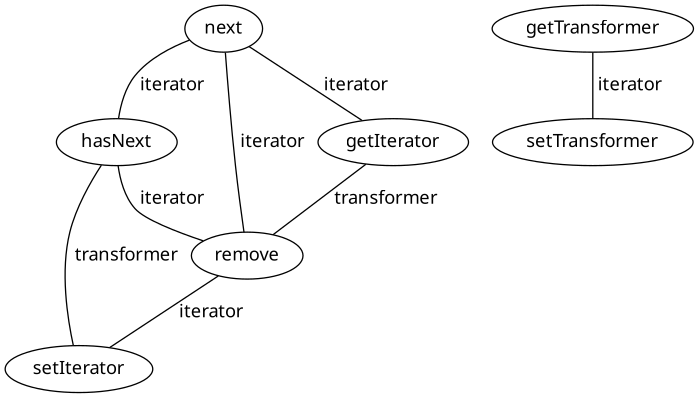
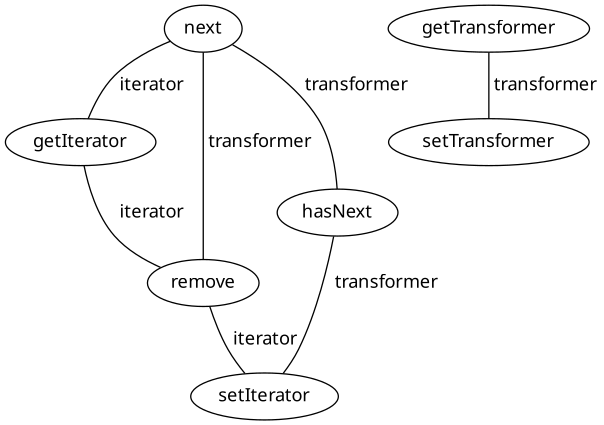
edge "next" -- "hasNext": label " iterator" -> " transformer"
edge "getTransformer" -- "setTransformer": label " iterator" -> " transformer"
edge "next" -- "remove": label " iterator" -> " transformer"
edge "getIterator" -- "remove": label " transformer" -> " iterator"
edge "hasNext" -- "remove": removed, label "iterator"
